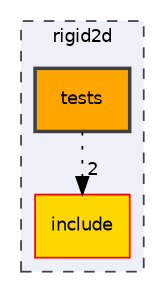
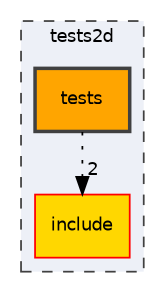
cluster "rigid2d": label "rigid2d" -> "tests2d"
